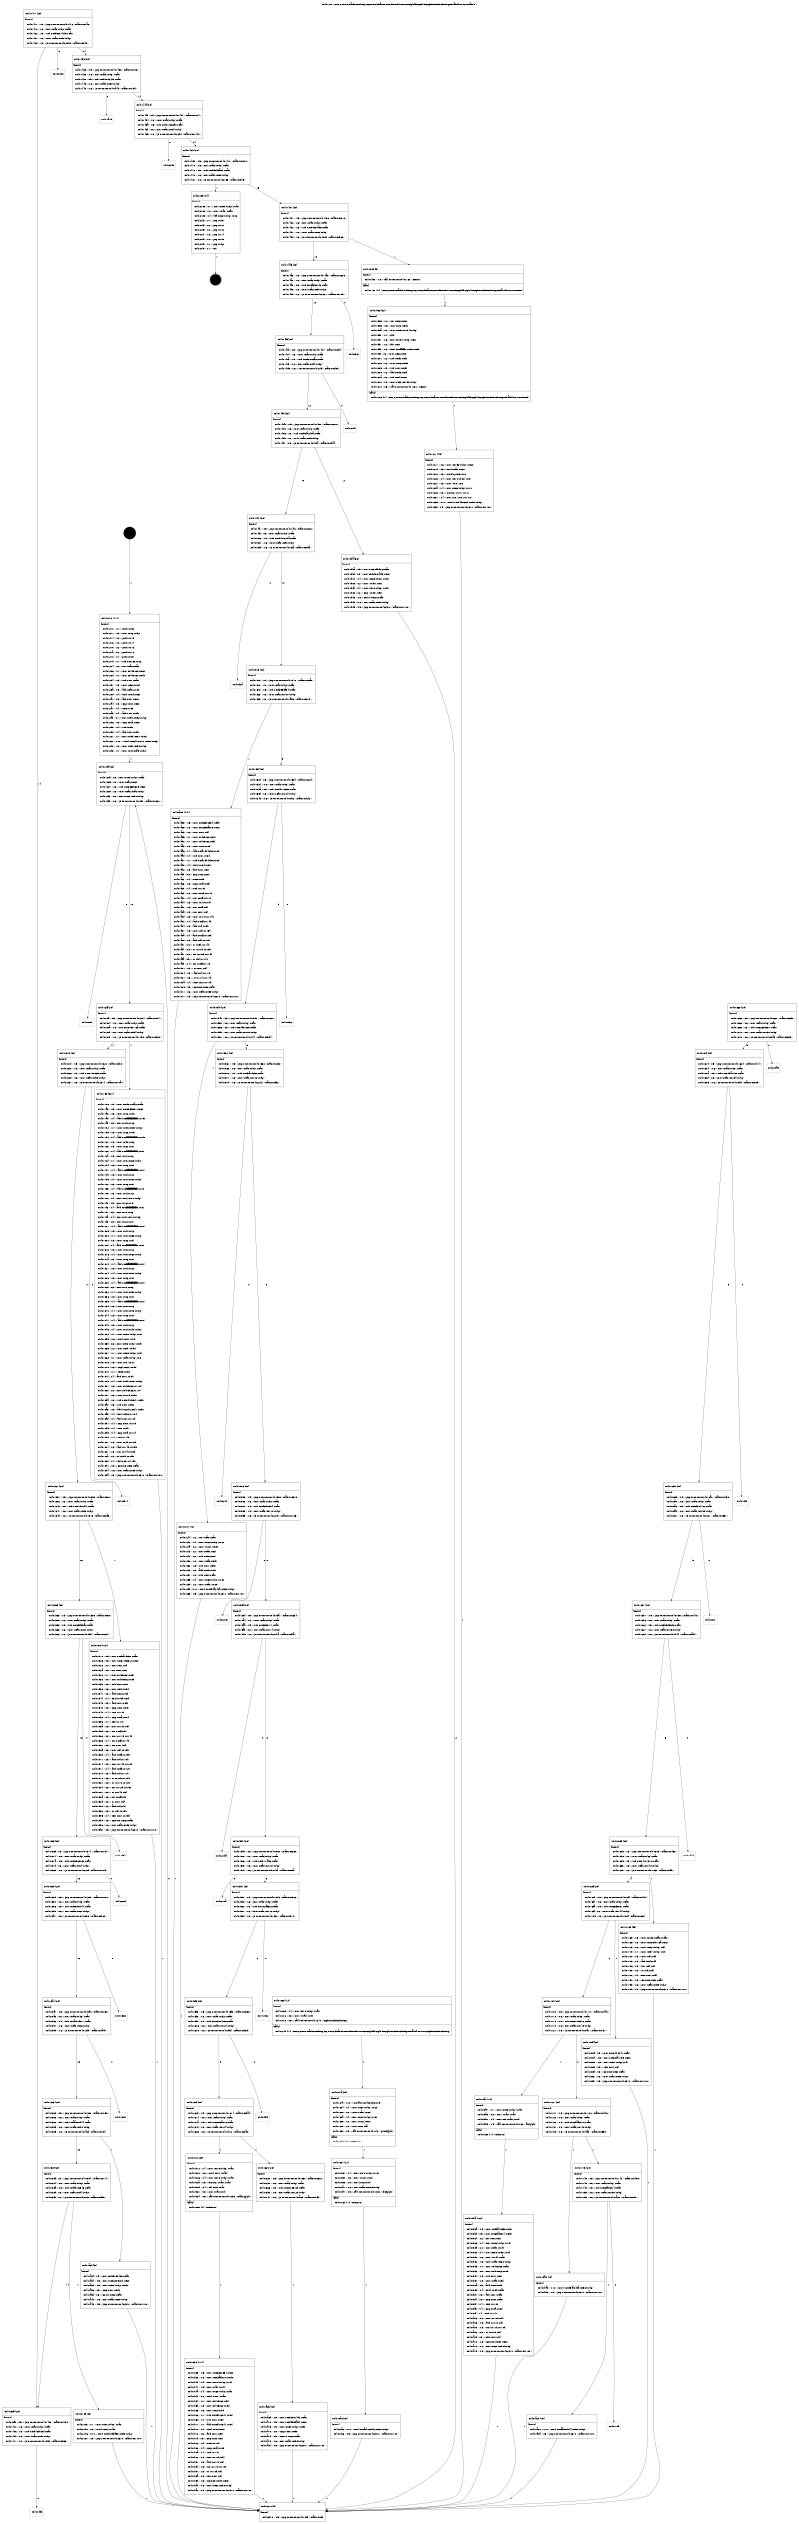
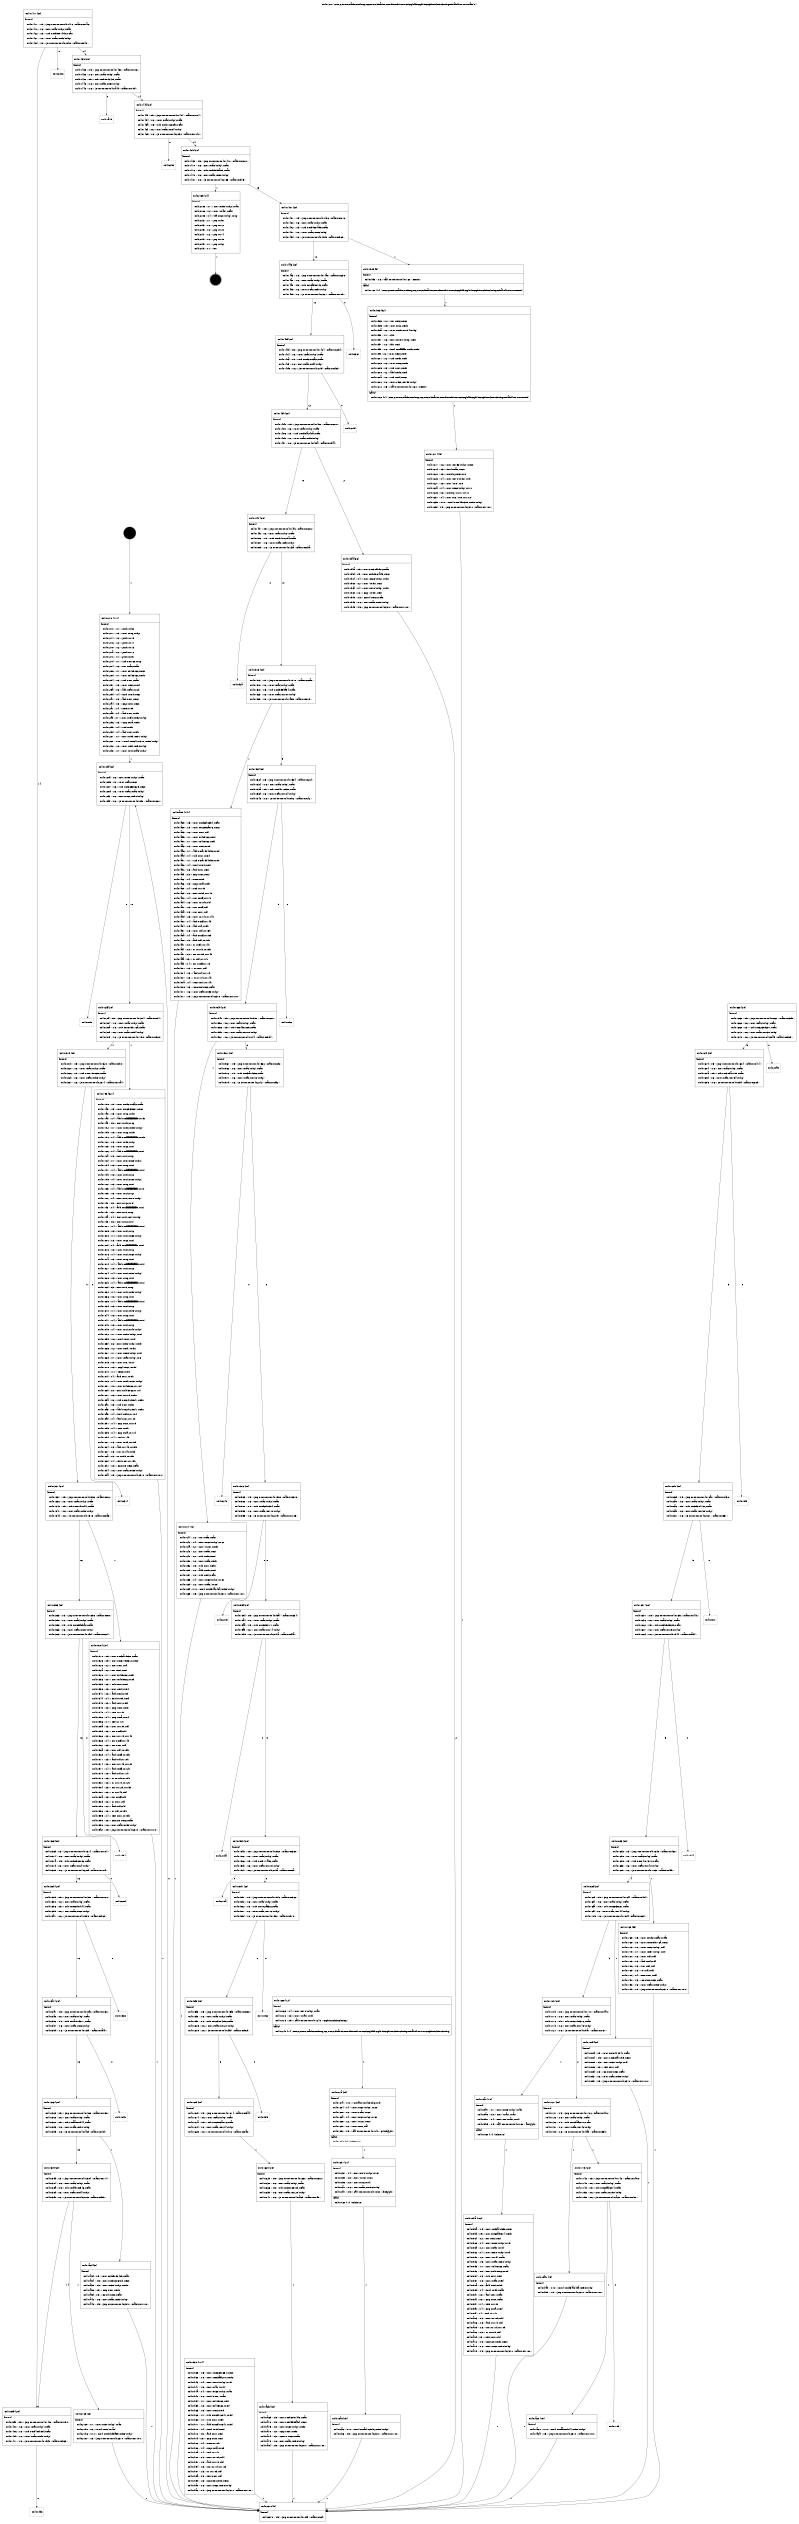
node "0x401b1c [29]": removed
